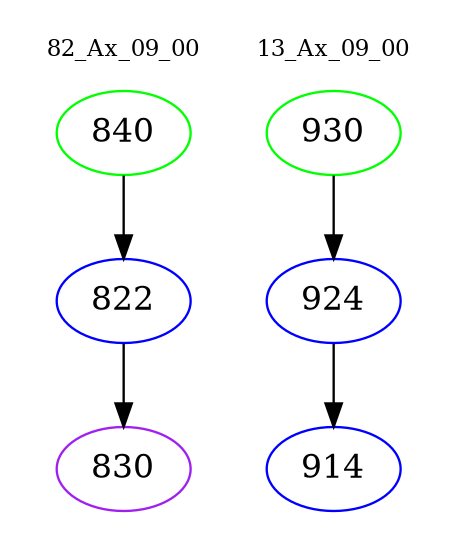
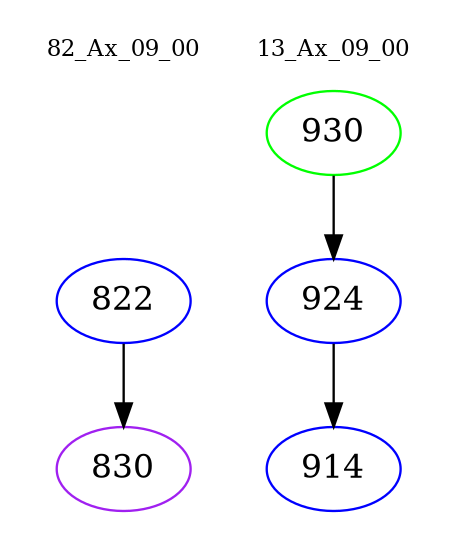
node "840": removed
